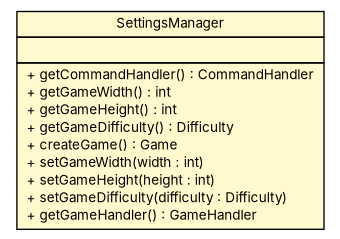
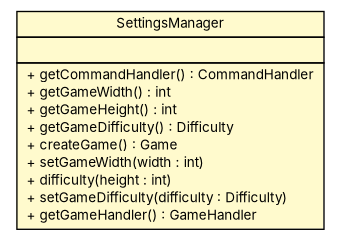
node "SettingsManager": text "+ setGameHeight(height : int)" -> "+ difficulty(height : int)"
